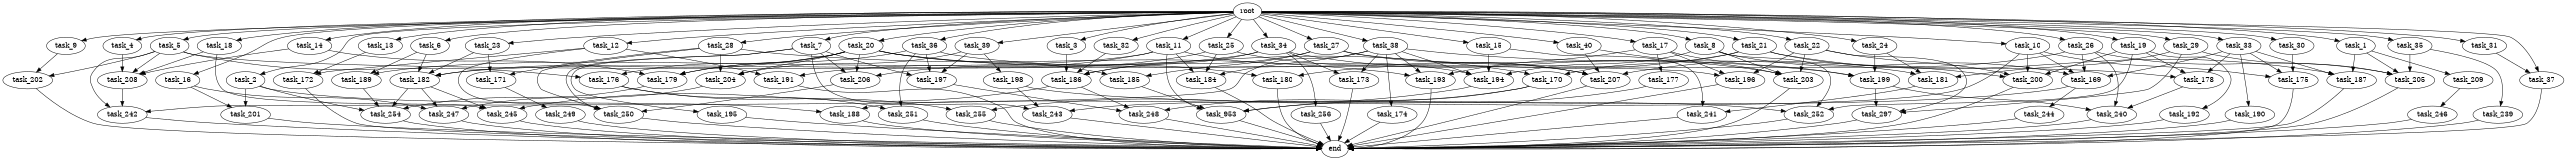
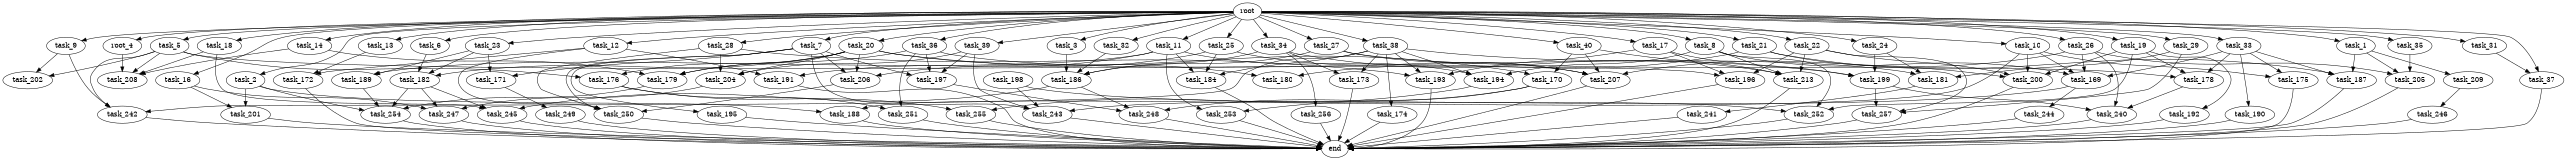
node "task_4": label "task_4" -> "root_4"
node "task_15": removed
node "task_30": removed
edge "task_28" -> "task_171": now "task_7" -> "task_171"
edge "task_39" -> "task_198": now "task_39" -> "task_243"
edge "task_29" -> "task_205": removed
edge "task_6" -> "task_189": now "task_23" -> "task_189"
edge "task_21" -> "task_170": now "task_40" -> "task_170"
edge "task_34" -> "task_182": removed
node "task_185": removed
node "task_177": removed
node "task_203": label "task_203" -> "task_213"
edge "task_208" -> "task_242": now "task_9" -> "task_242"
node "task_953": label "task_953" -> "task_253"
node "task_297": label "task_297" -> "task_257"
node "task_239": removed
edge "task_180" -> "end": removed
edge "task_202" -> "end": removed
